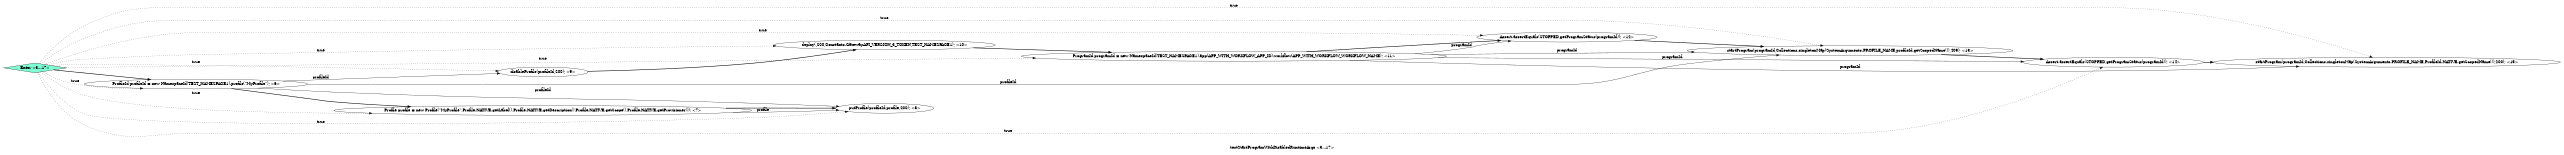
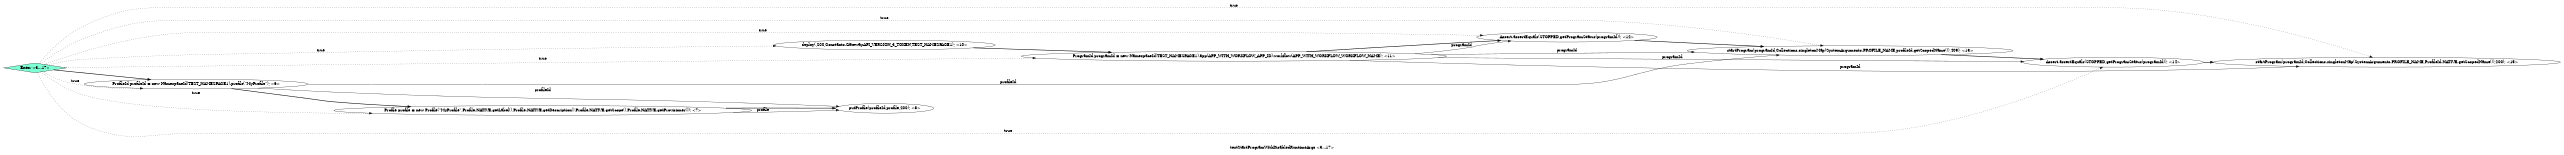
node "disableProfile(profileId,200); <9>": removed
edge "Enter <3...17>" -> "putProfile(profileId,profile,200); <8>": removed, label "true"
